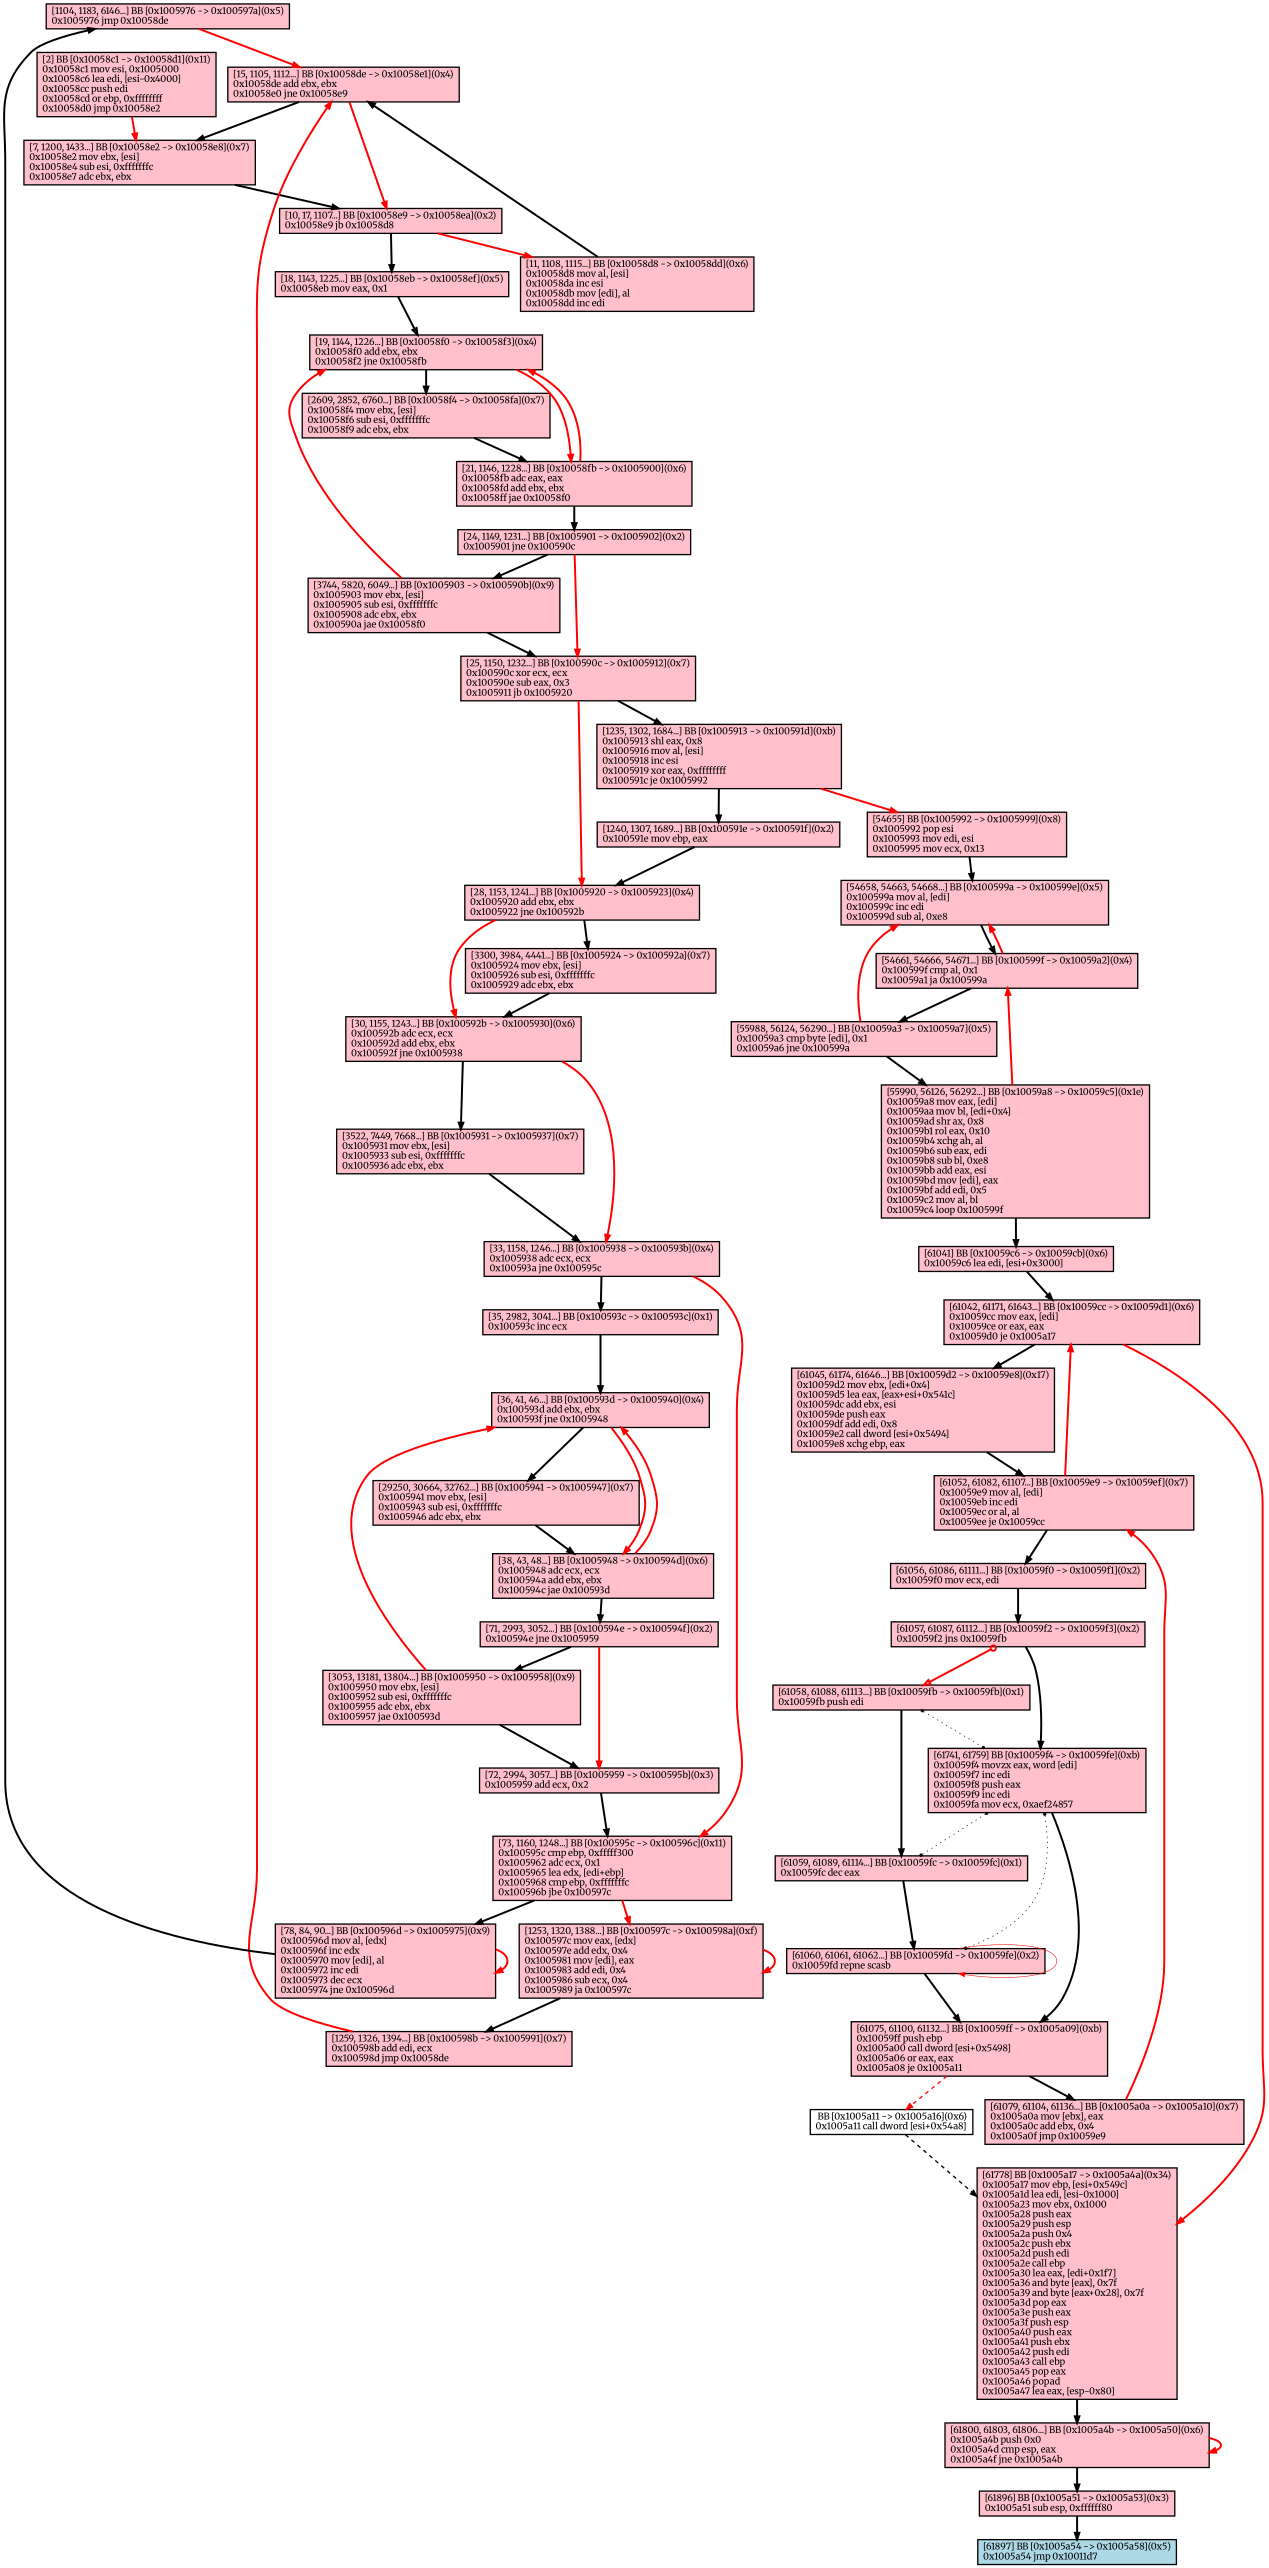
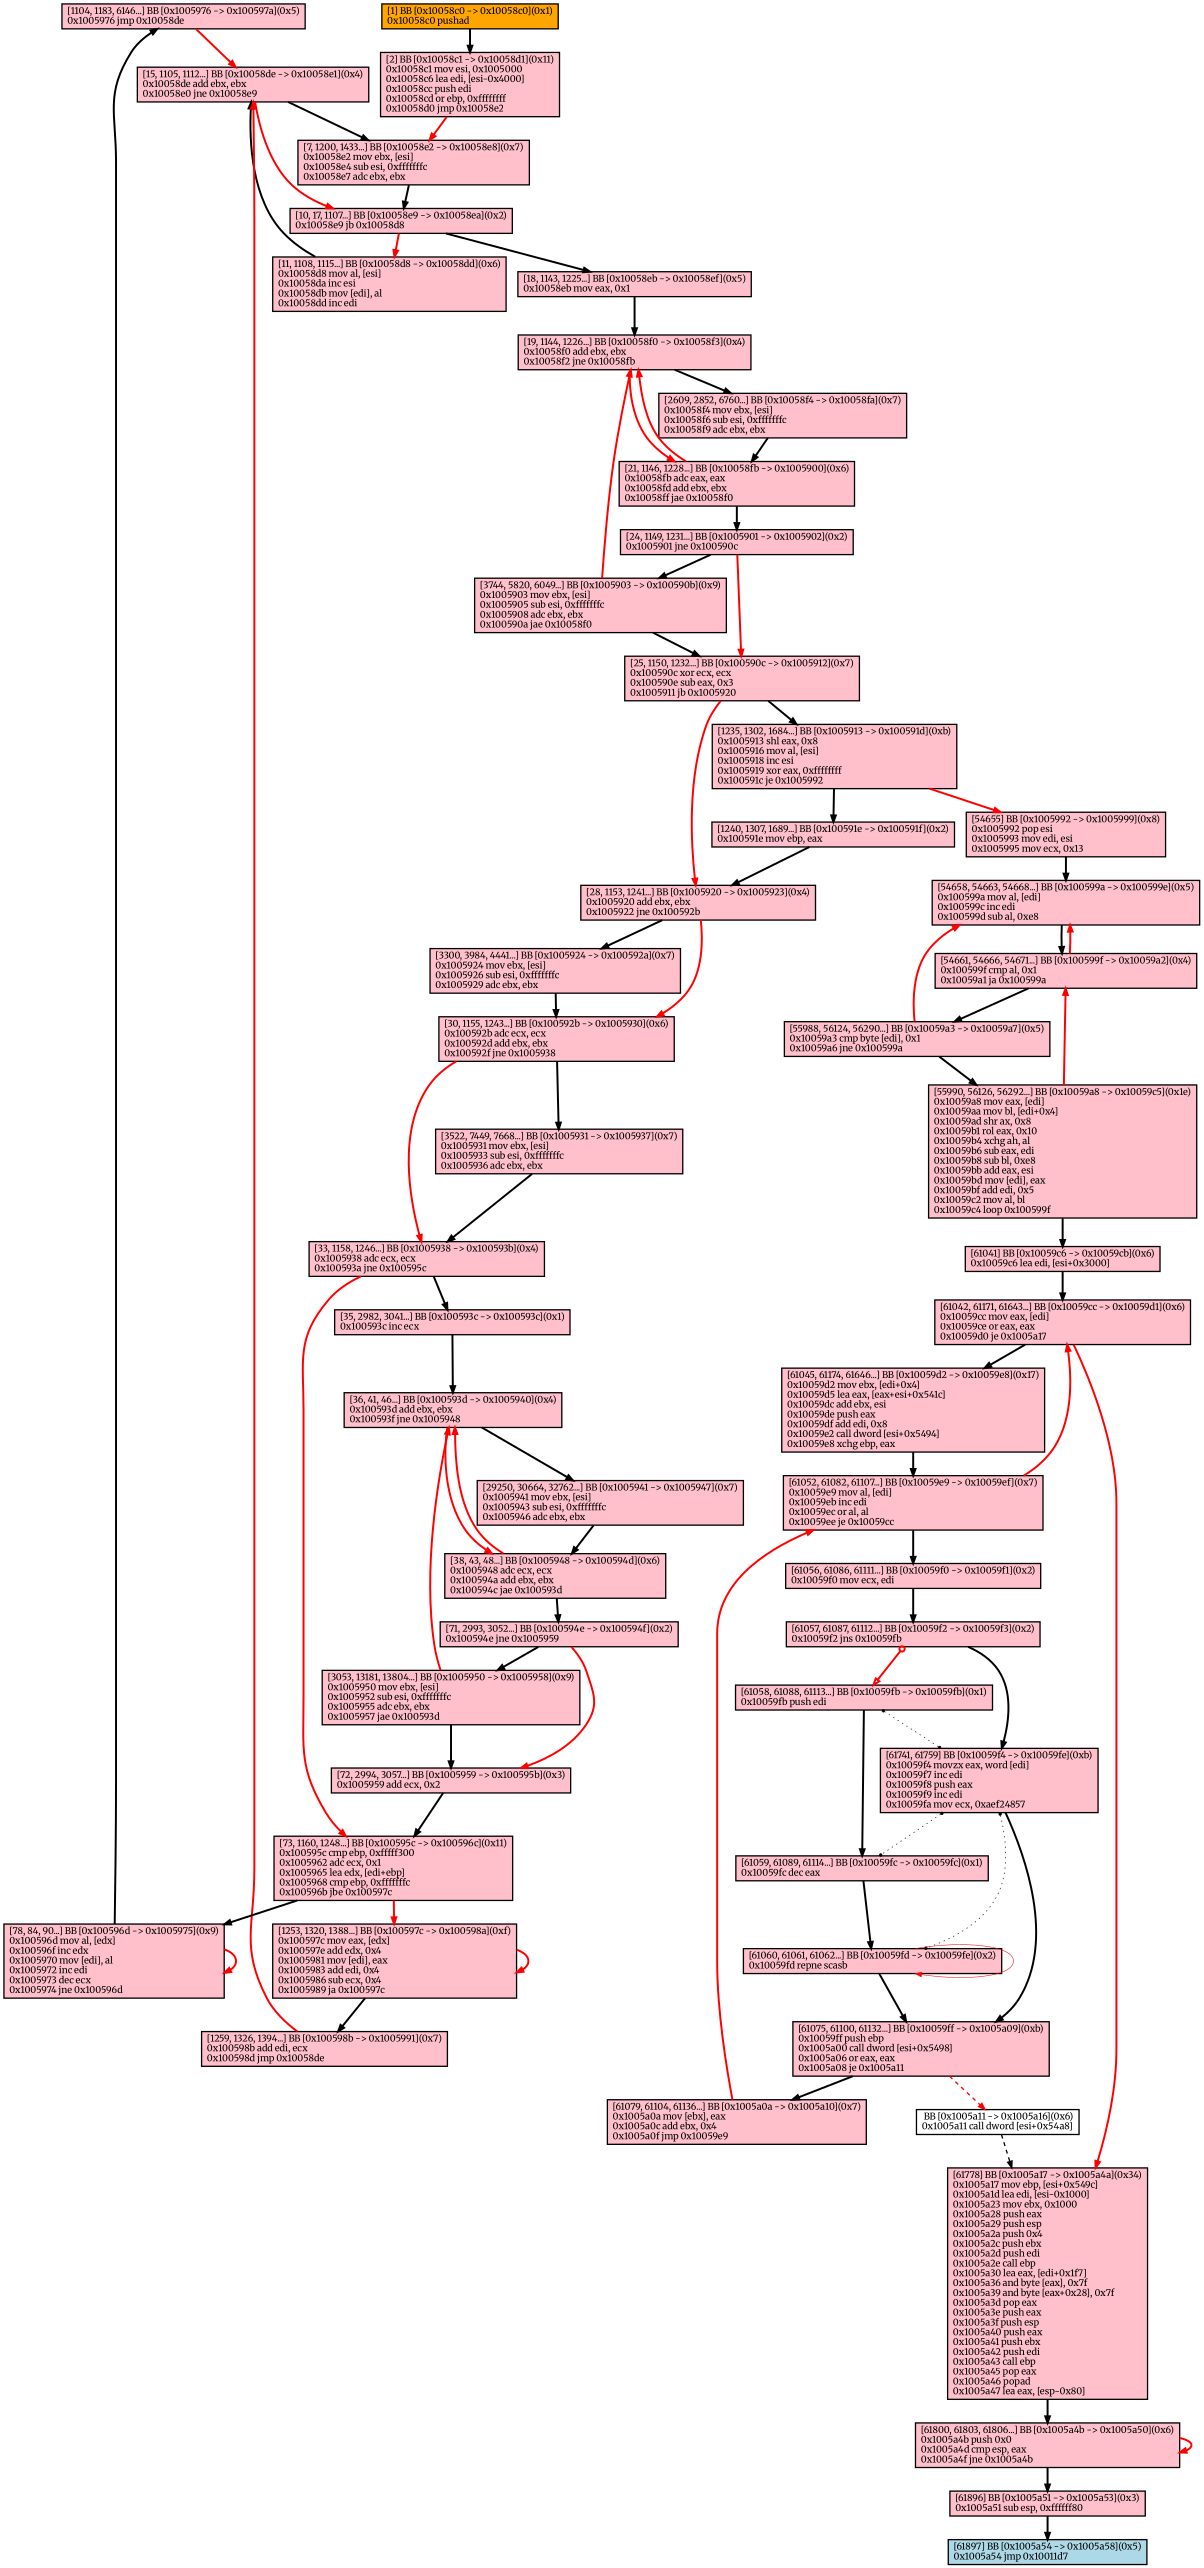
node "[1] BB [0x10058c0 -> 0x10058c0](0x1) 0x10058c0 pushad": added
